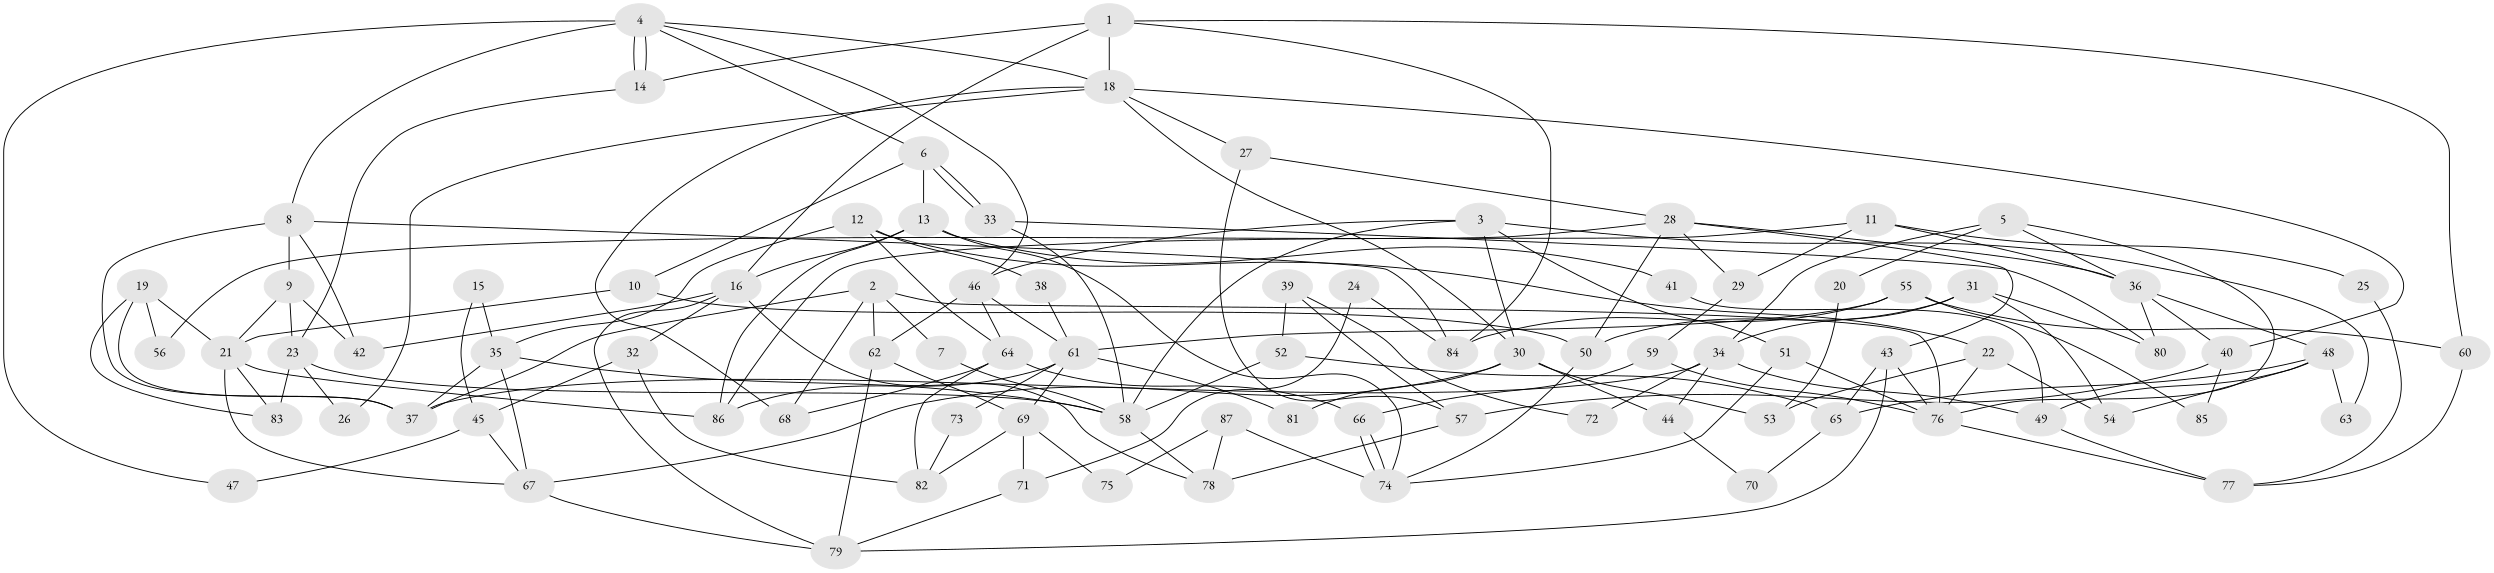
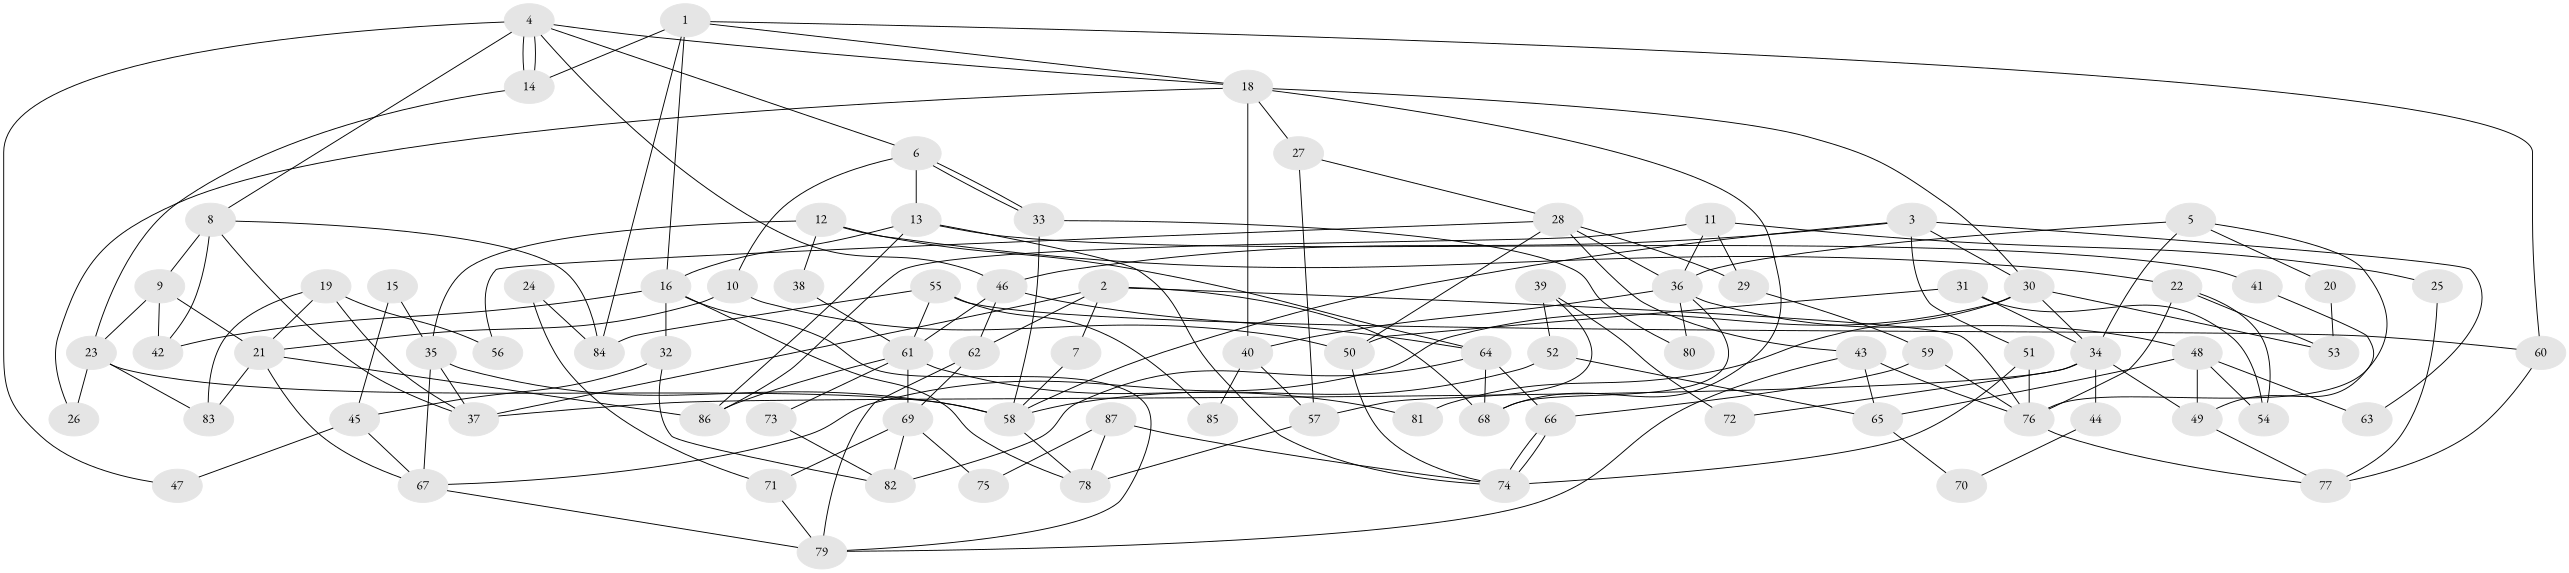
edge "31" -- "80": removed
edge "30" -- "44": now "30" -- "34"
edge "36" -- "68": added
